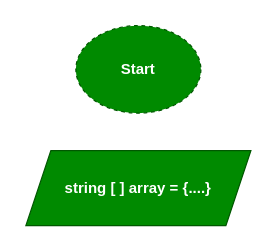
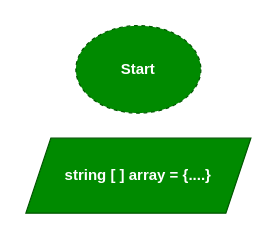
node "string [ ] array = {....}": moved (138, 188) -> (138, 176)
